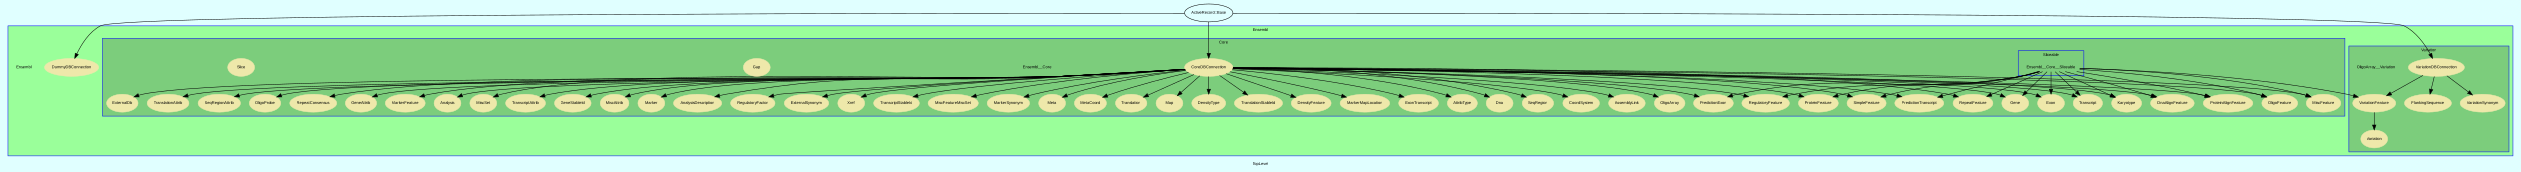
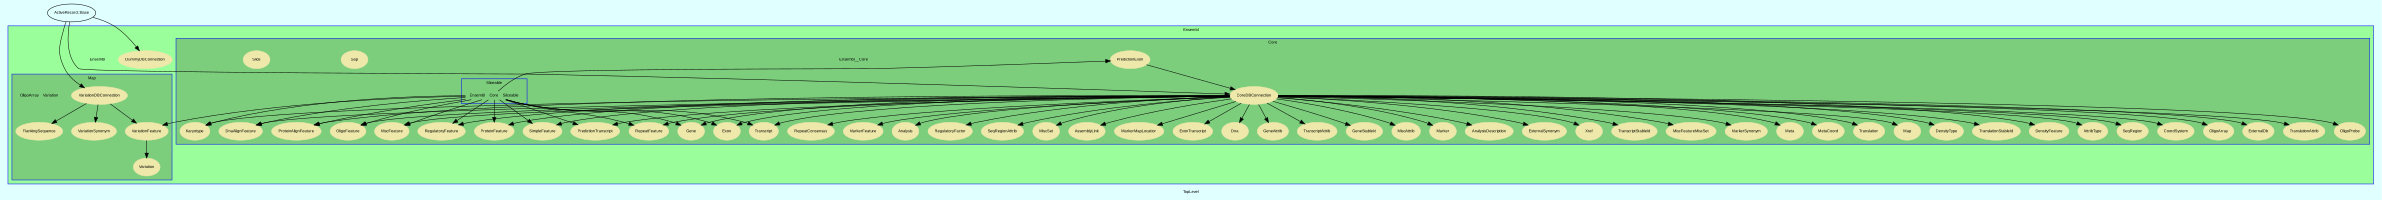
cluster "Variation": label "Variation" -> "Map"
edge "CoreDBConnection" -> "PredictionExon": reversed
